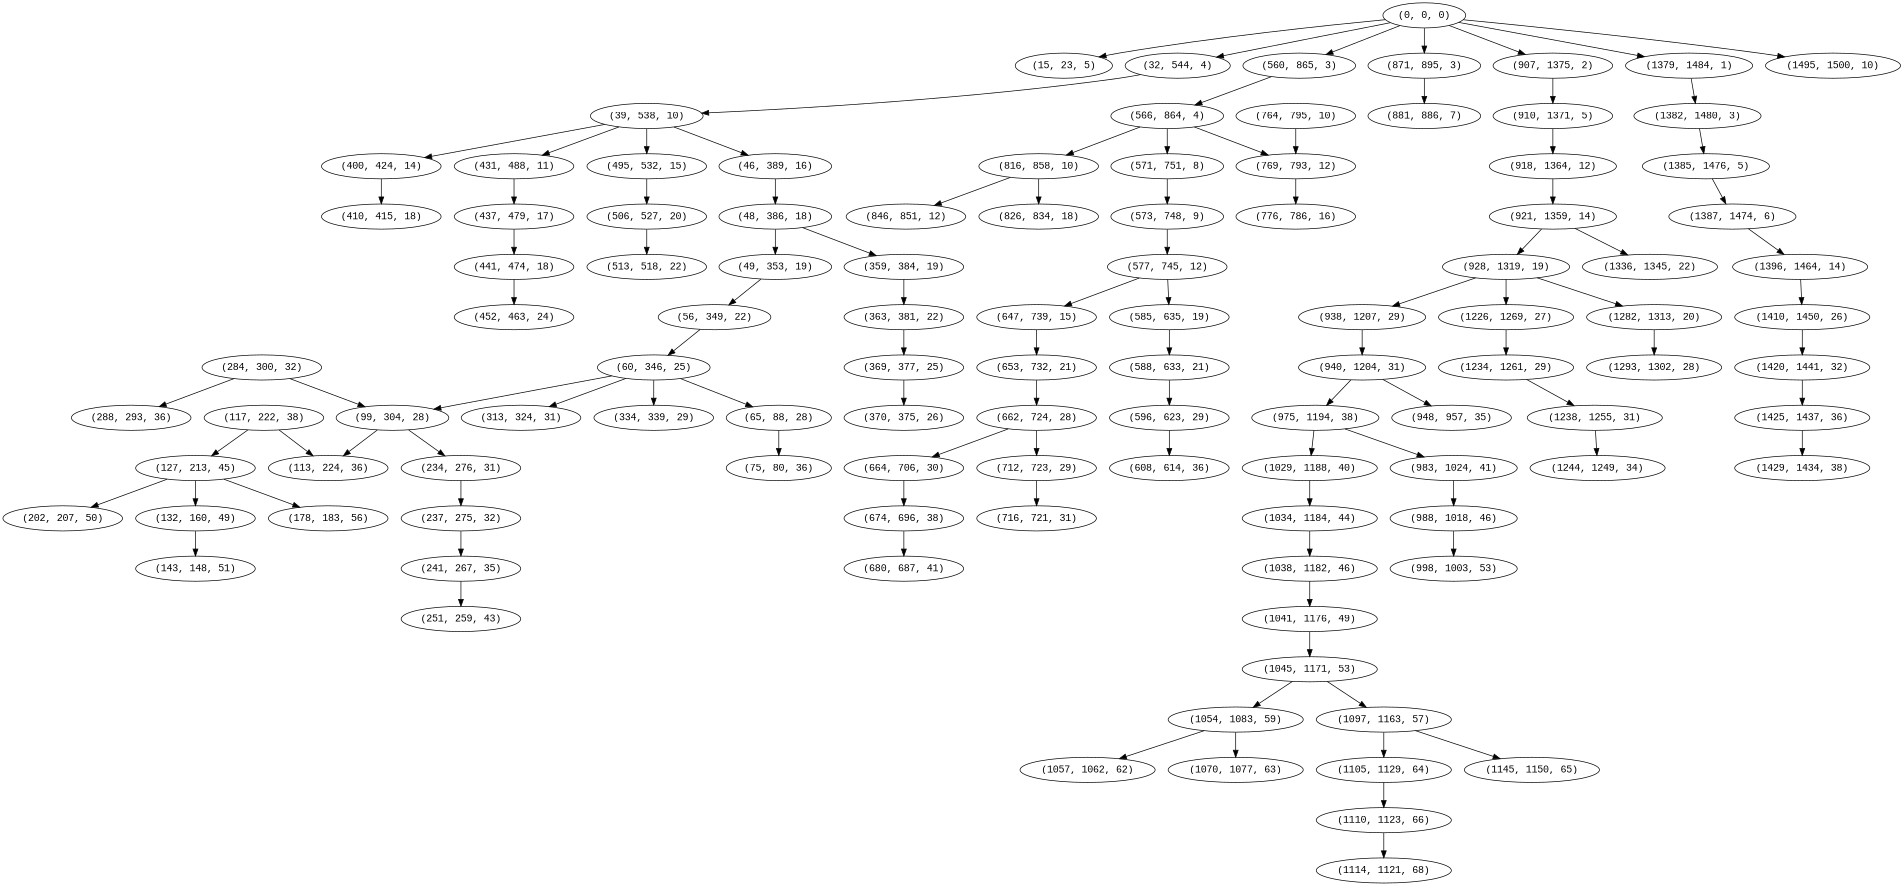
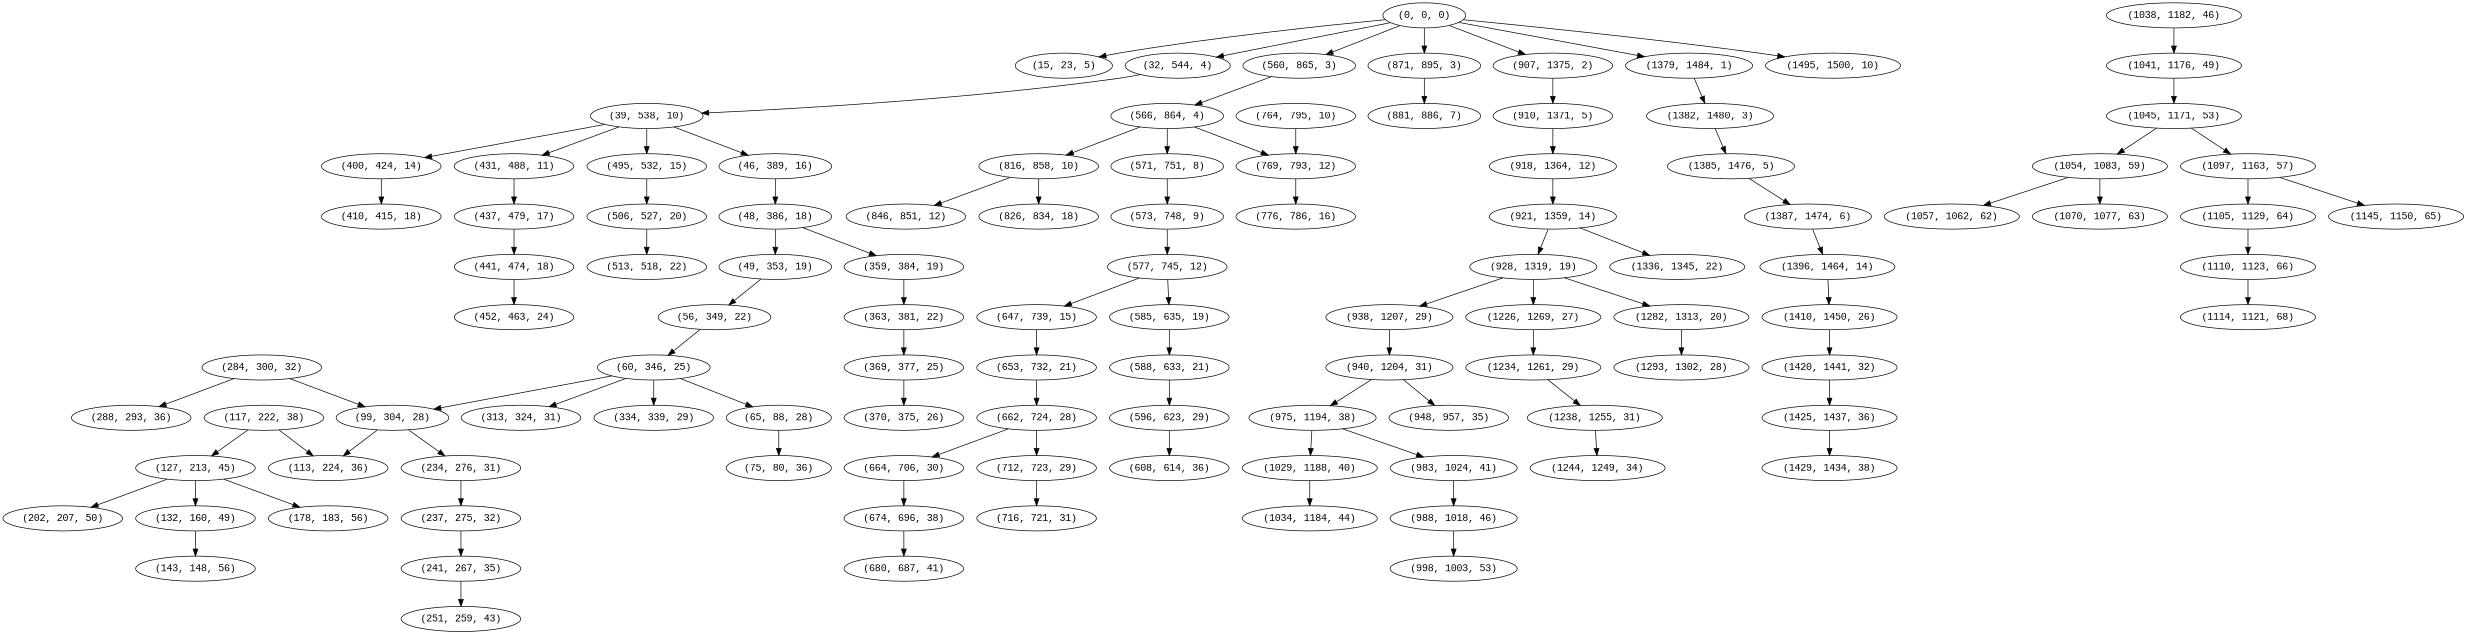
edge "(1034, 1184, 44)" -> "(1038, 1182, 46)": removed
node "(143, 148, 51)": label "(143, 148, 51)" -> "(143, 148, 56)"
